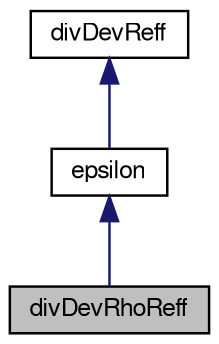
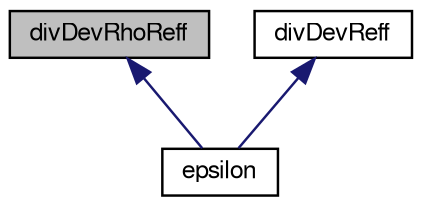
edge "divDevRhoReff" -> "epsilon": reversed
